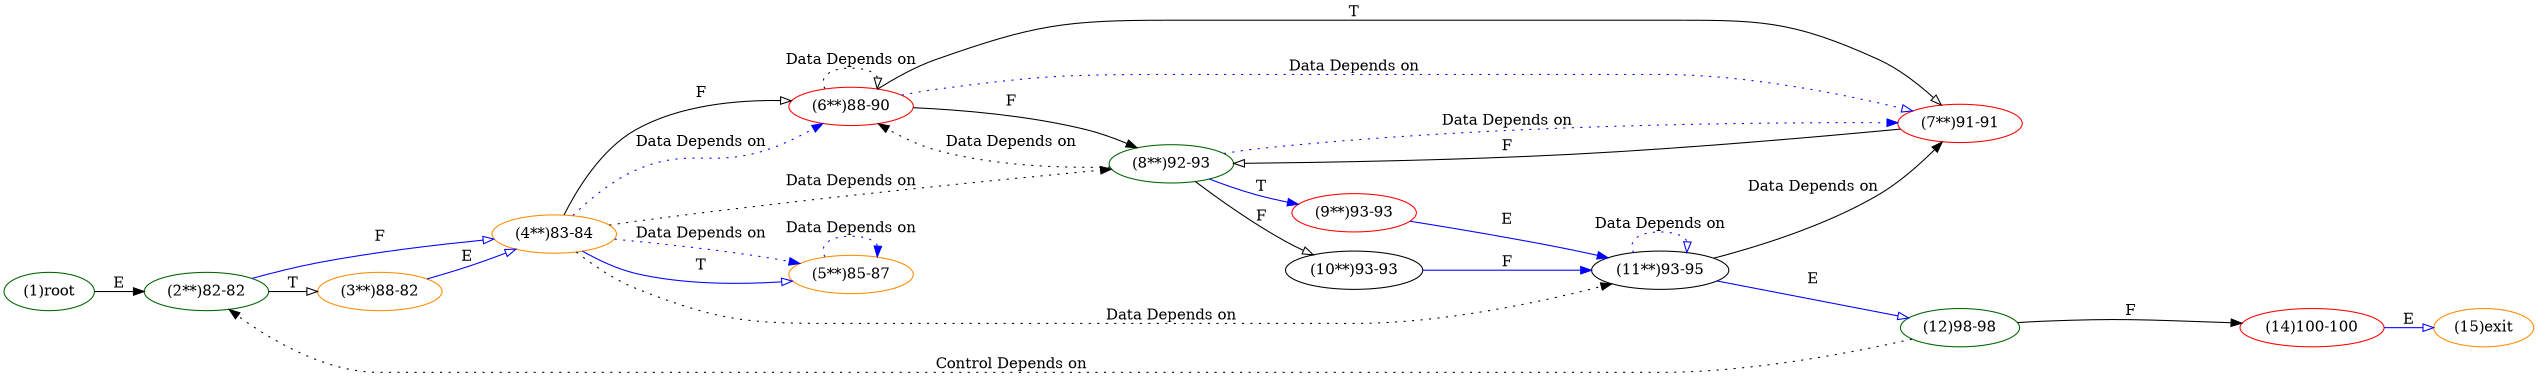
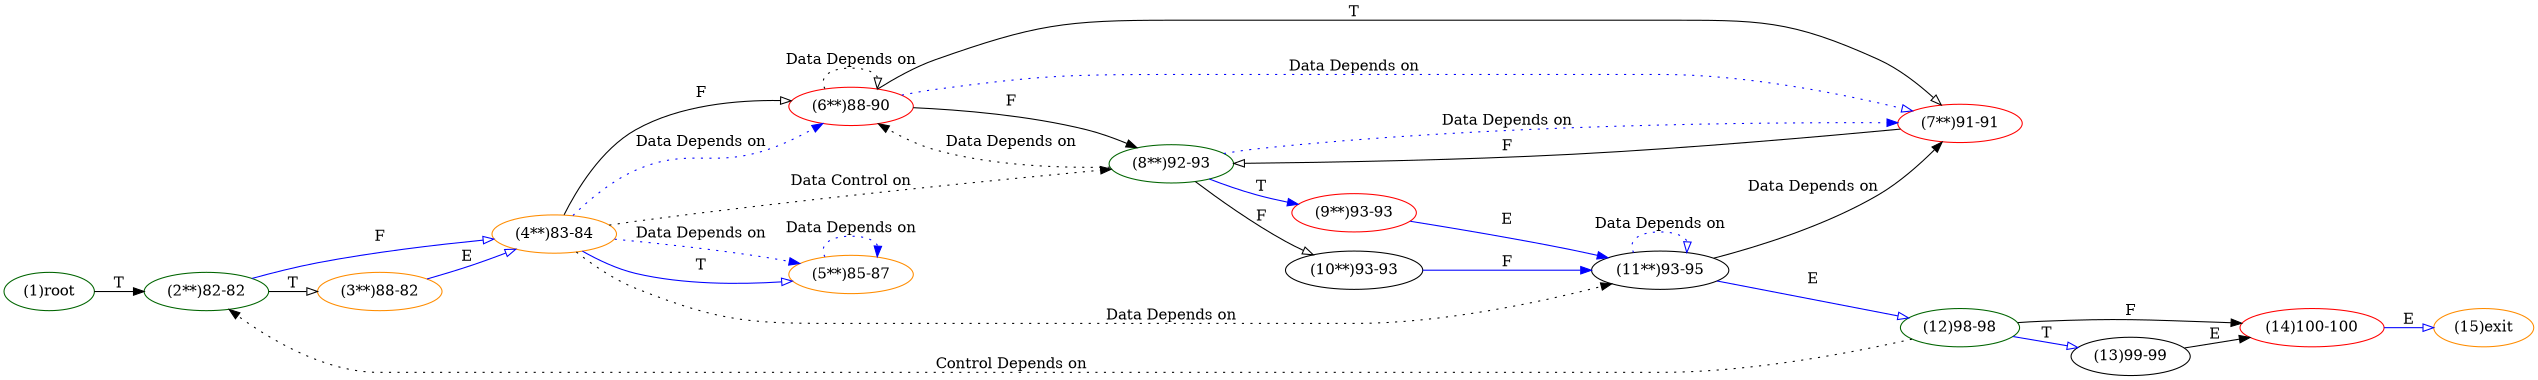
edge "(4**)83-84" -> "(8**)92-93": label "Data Depends on" -> "Data Control on"
edge "(1)root" -> "(2**)82-82": label "E" -> "T"
node "(13)99-99": added
